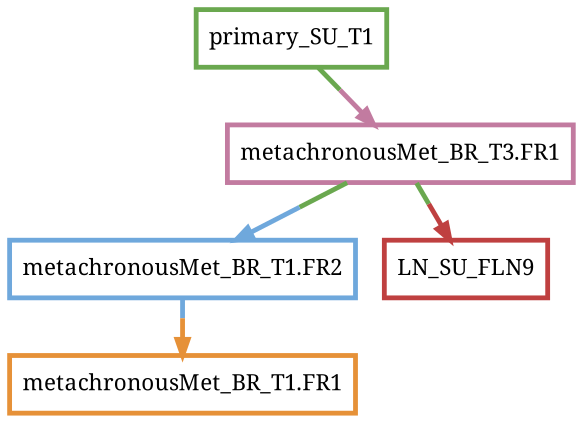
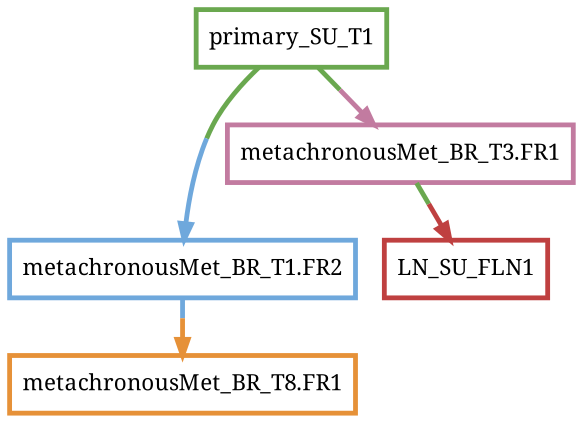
edge "metachronousMet_BR_T3.FR1" -> "metachronousMet_BR_T1.FR2": now "primary_SU_T1" -> "metachronousMet_BR_T1.FR2"
node "LN_SU_FLN9": label "LN_SU_FLN9" -> "LN_SU_FLN1"
node "metachronousMet_BR_T1.FR1": label "metachronousMet_BR_T1.FR1" -> "metachronousMet_BR_T8.FR1"
